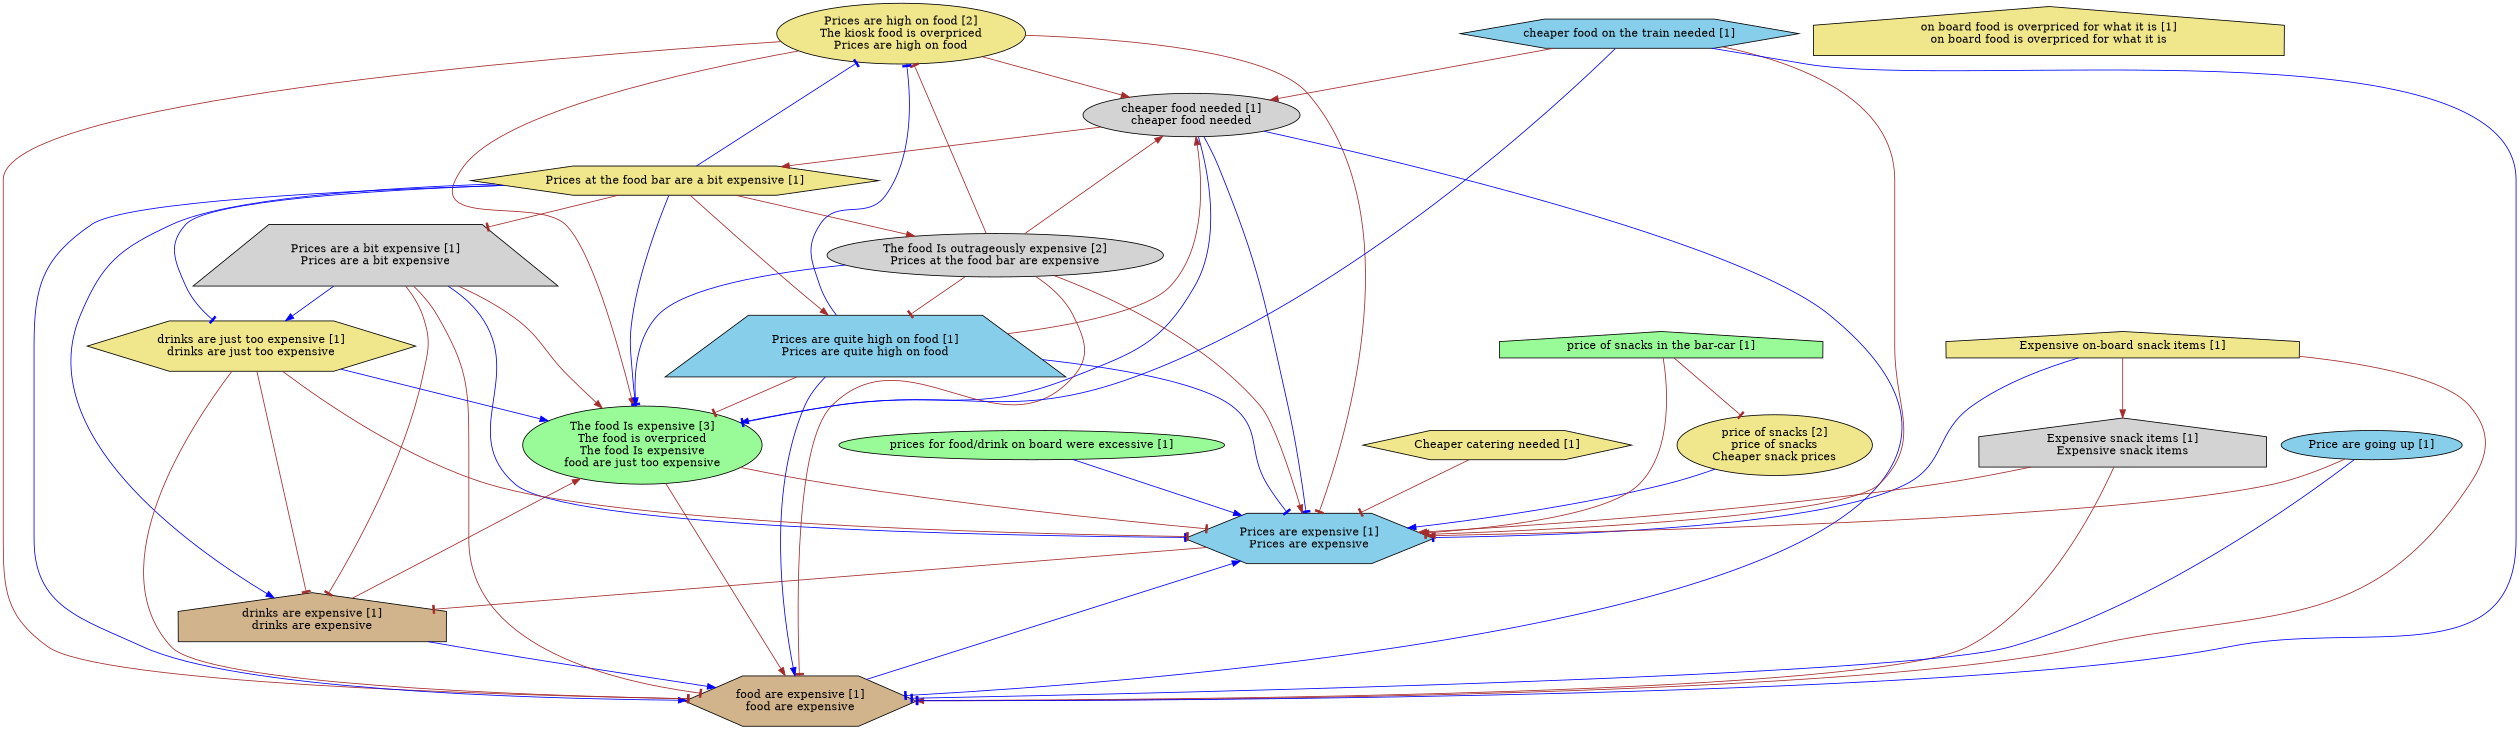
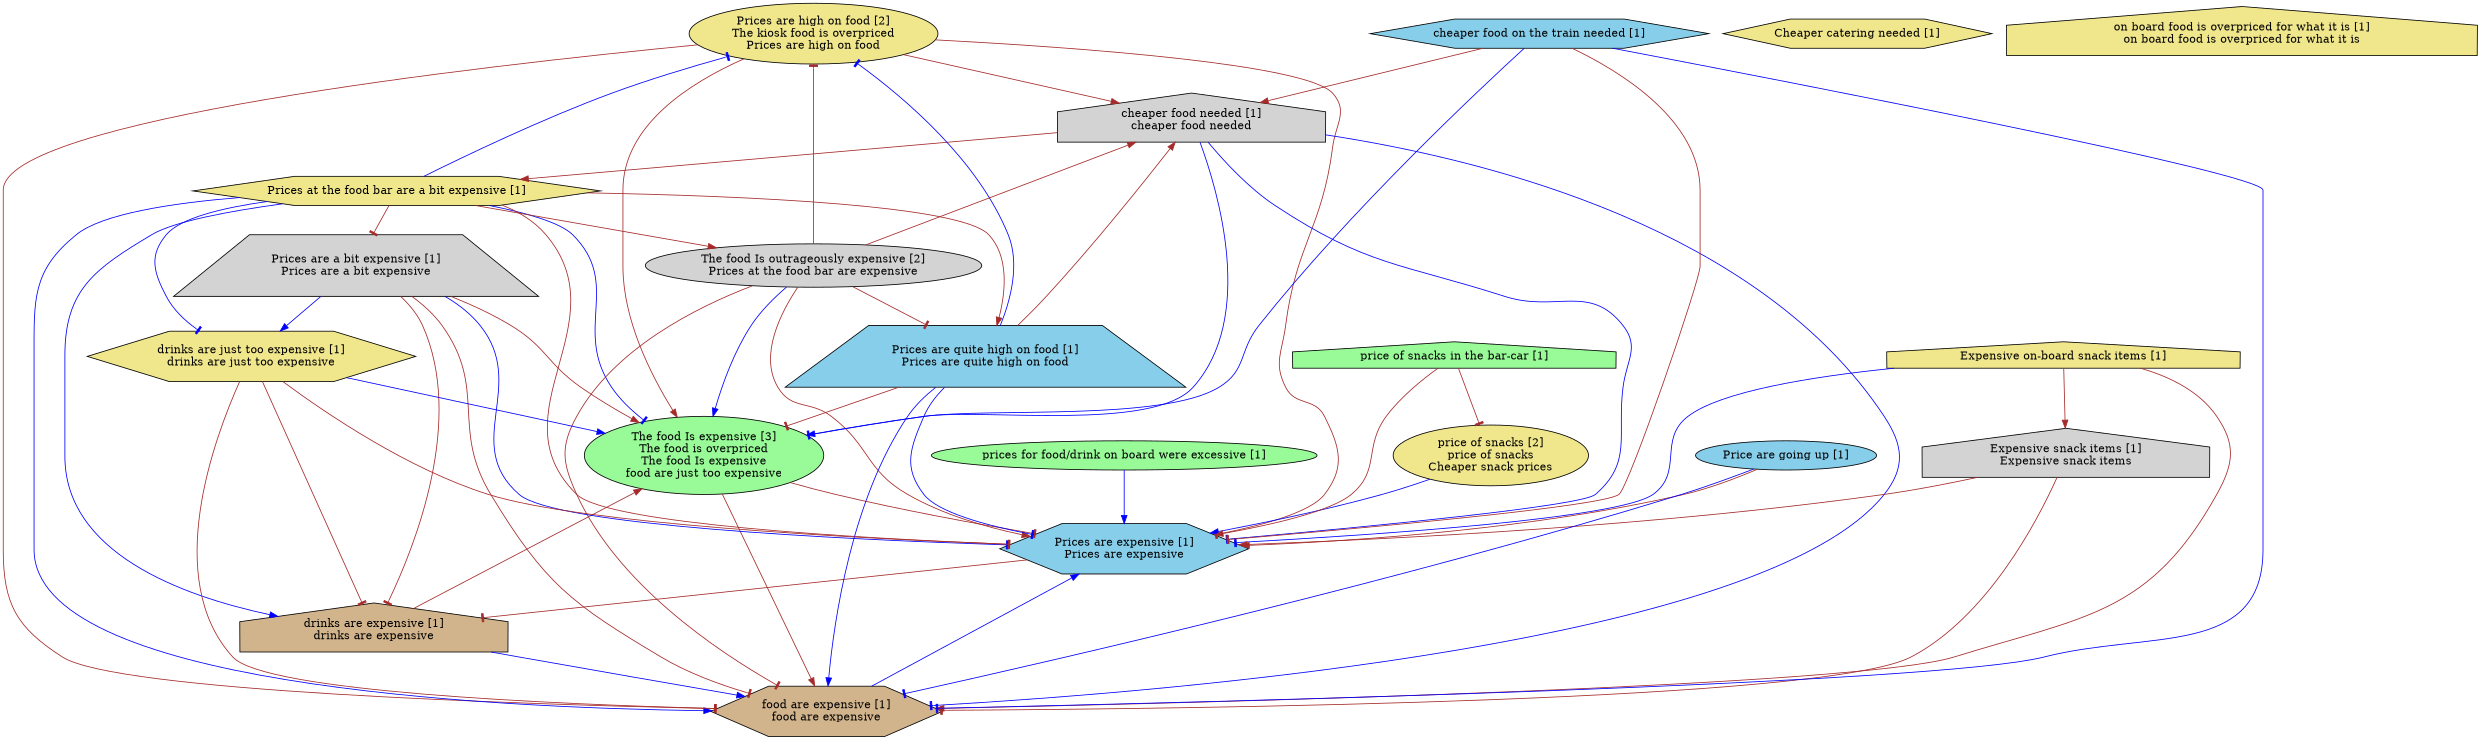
node "cheaper food needed [1] cheaper food needed": shape ellipse -> house
edge "Cheaper catering needed [1]" -> "Prices are expensive [1] Prices are expensive": now "Prices at the food bar are a bit expensive [1]" -> "Prices are expensive [1] Prices are expensive"
